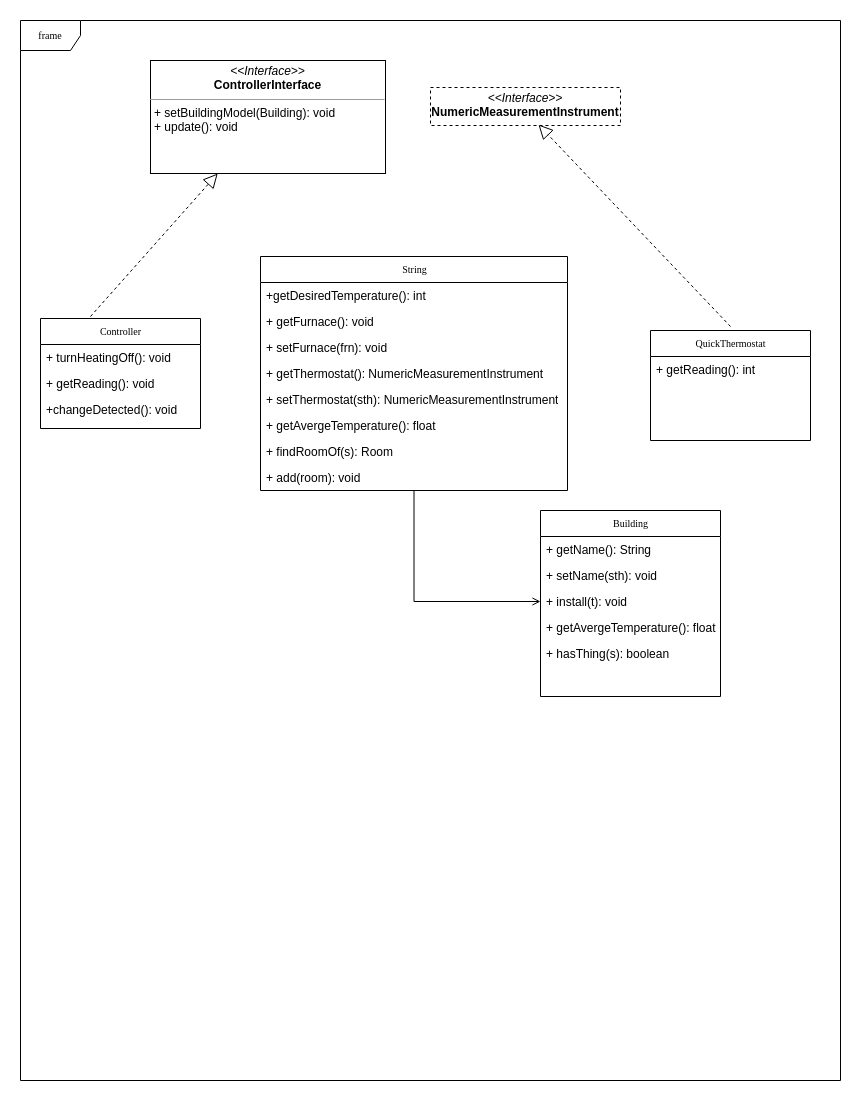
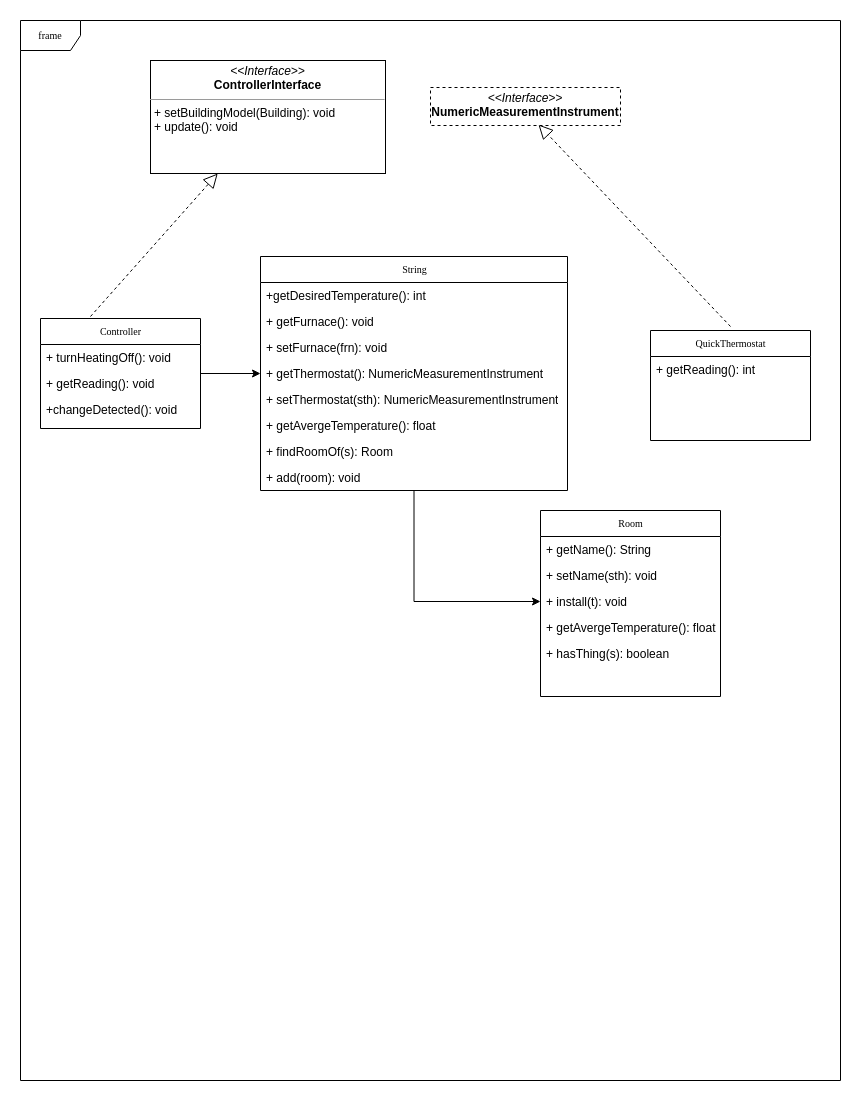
edge "Controller" -> "String": added
node "Building": label "Building" -> "Room"
edge "String" -> "+ install(t): void": arrowhead open -> classic
